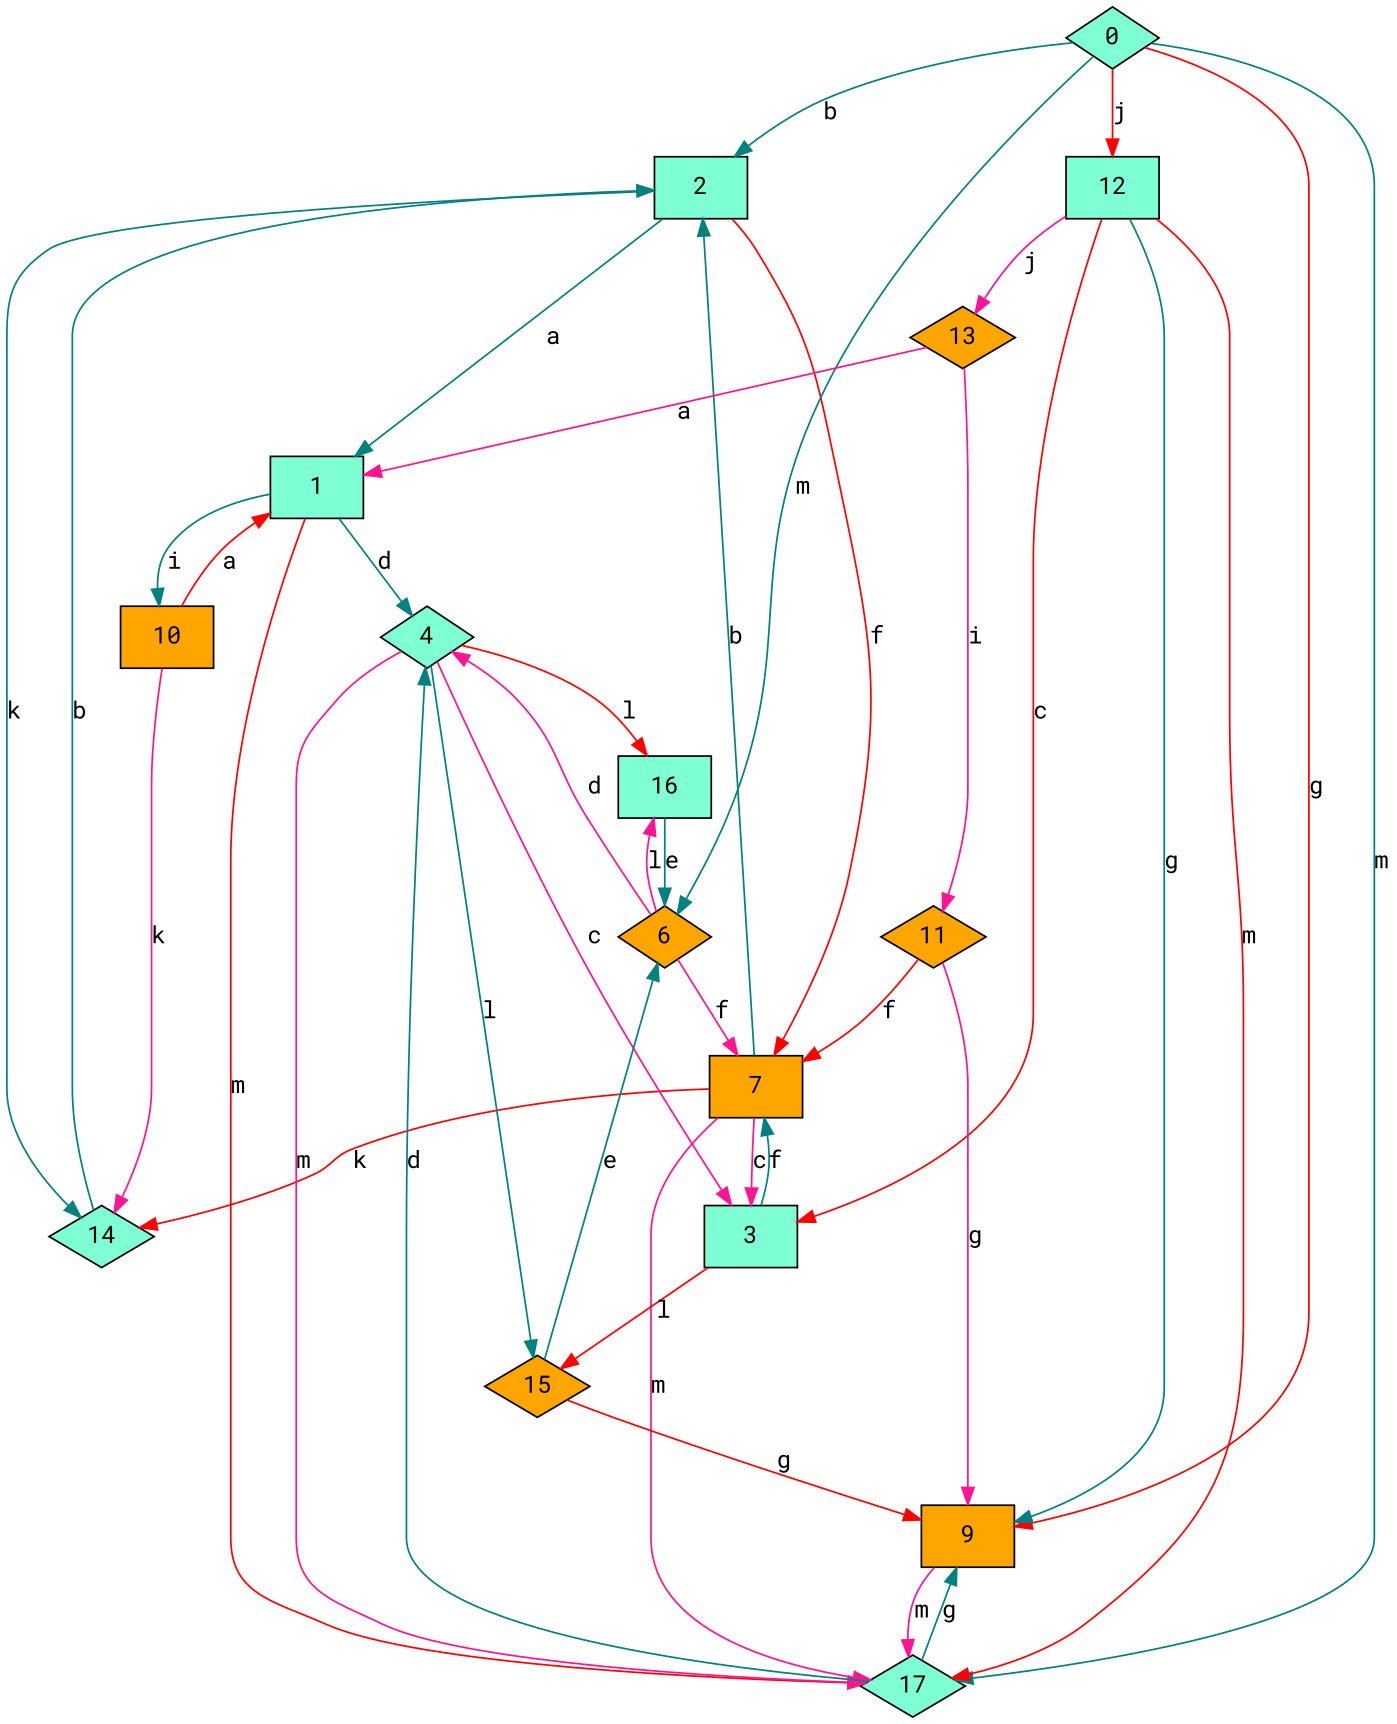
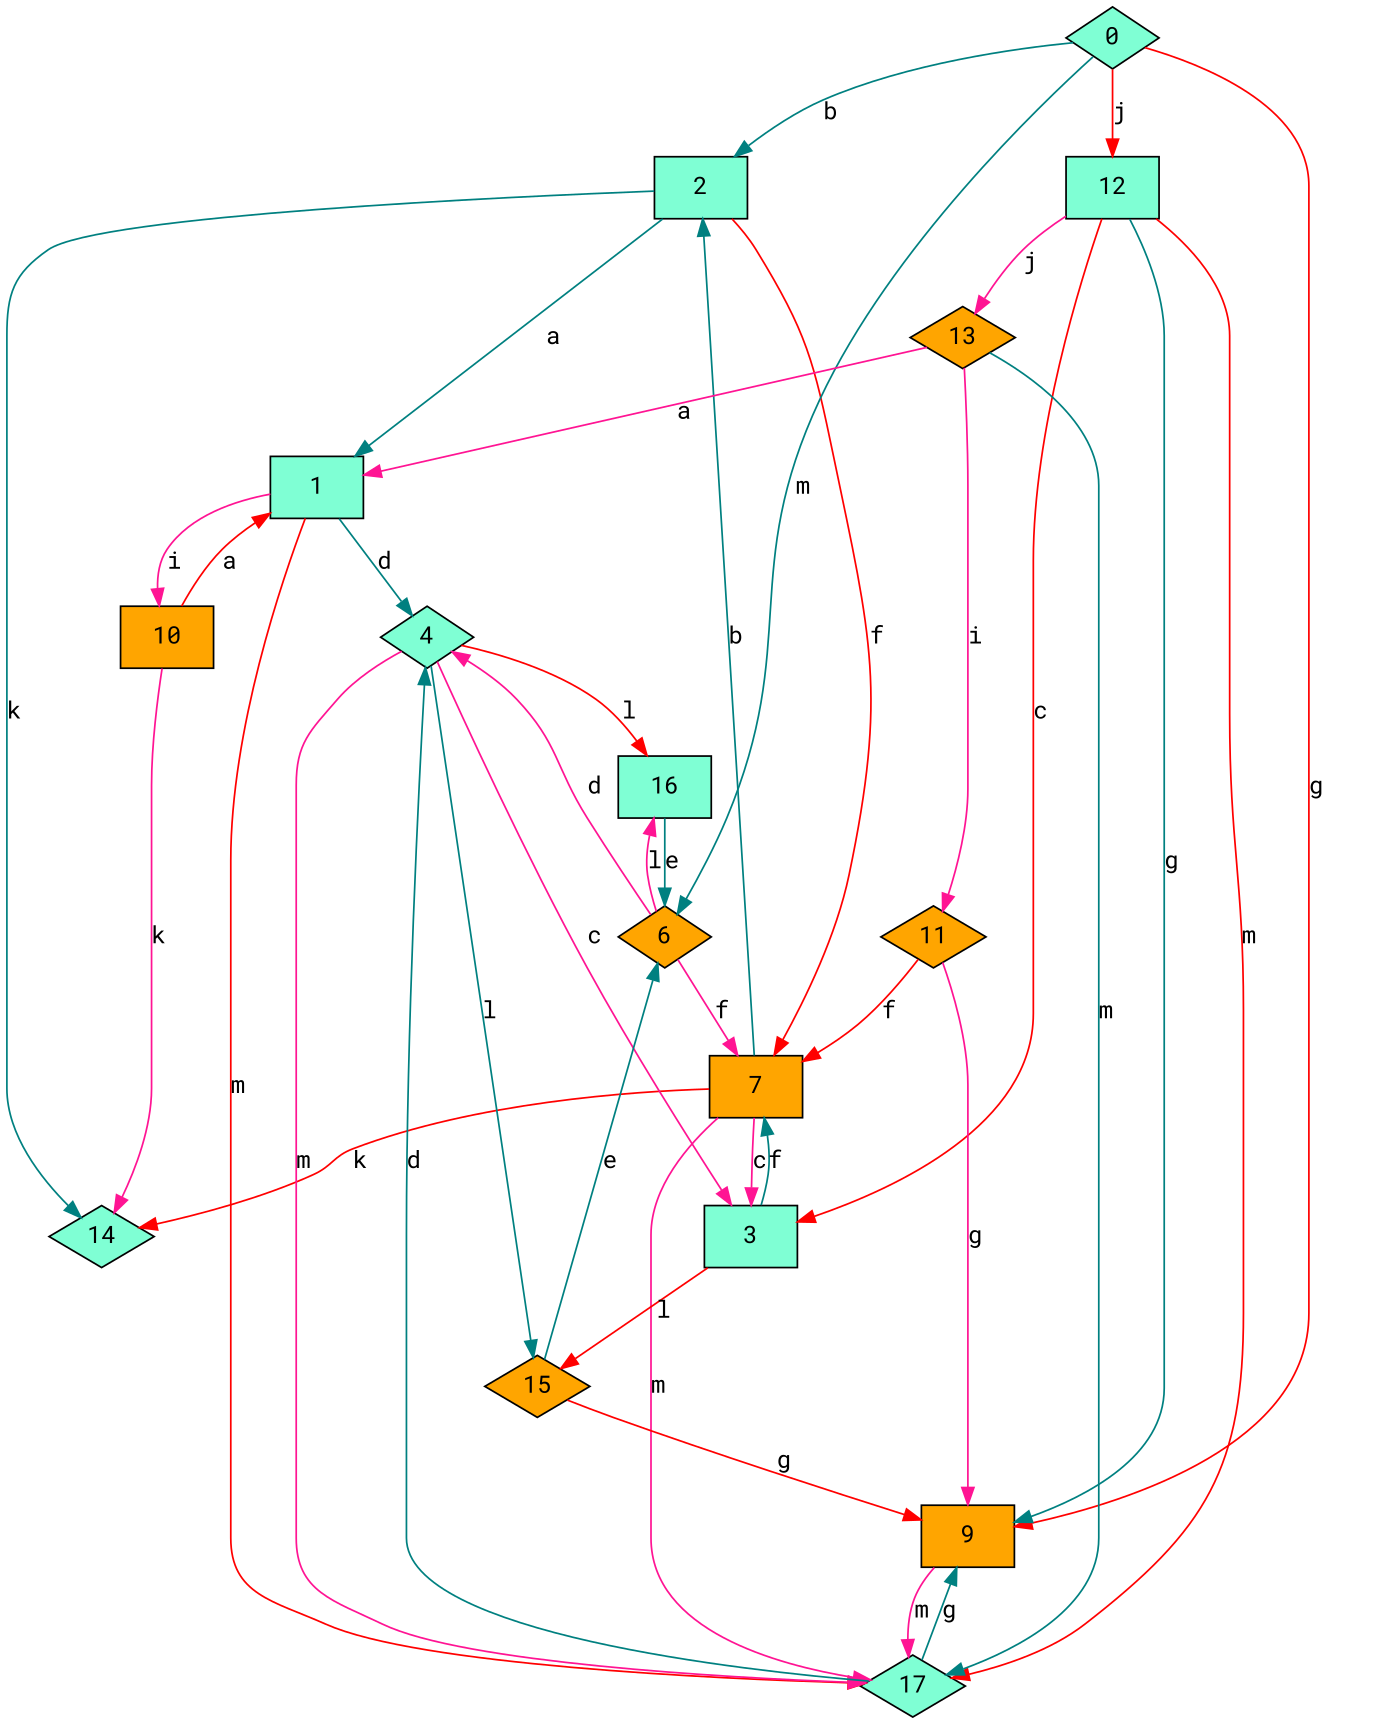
edge "14" -> "2": removed, label "b"
edge "1" -> "10": color teal -> deeppink
edge "0" -> "17": now "13" -> "17"
